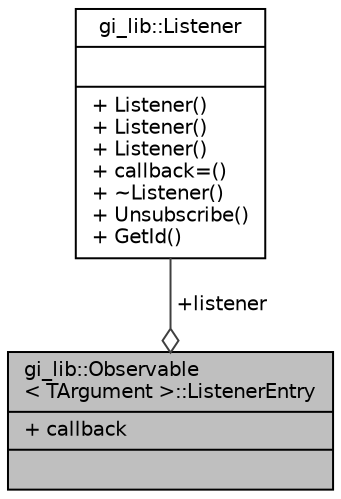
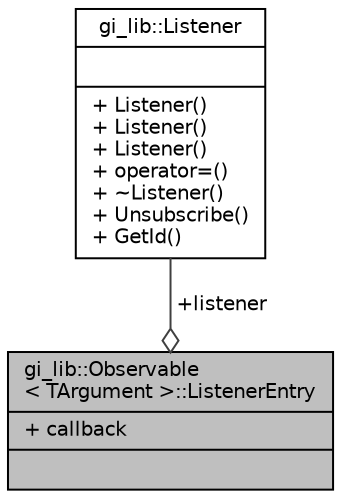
node "gi_lib::Listener": text "+ callback=()" -> "+ operator=()"
